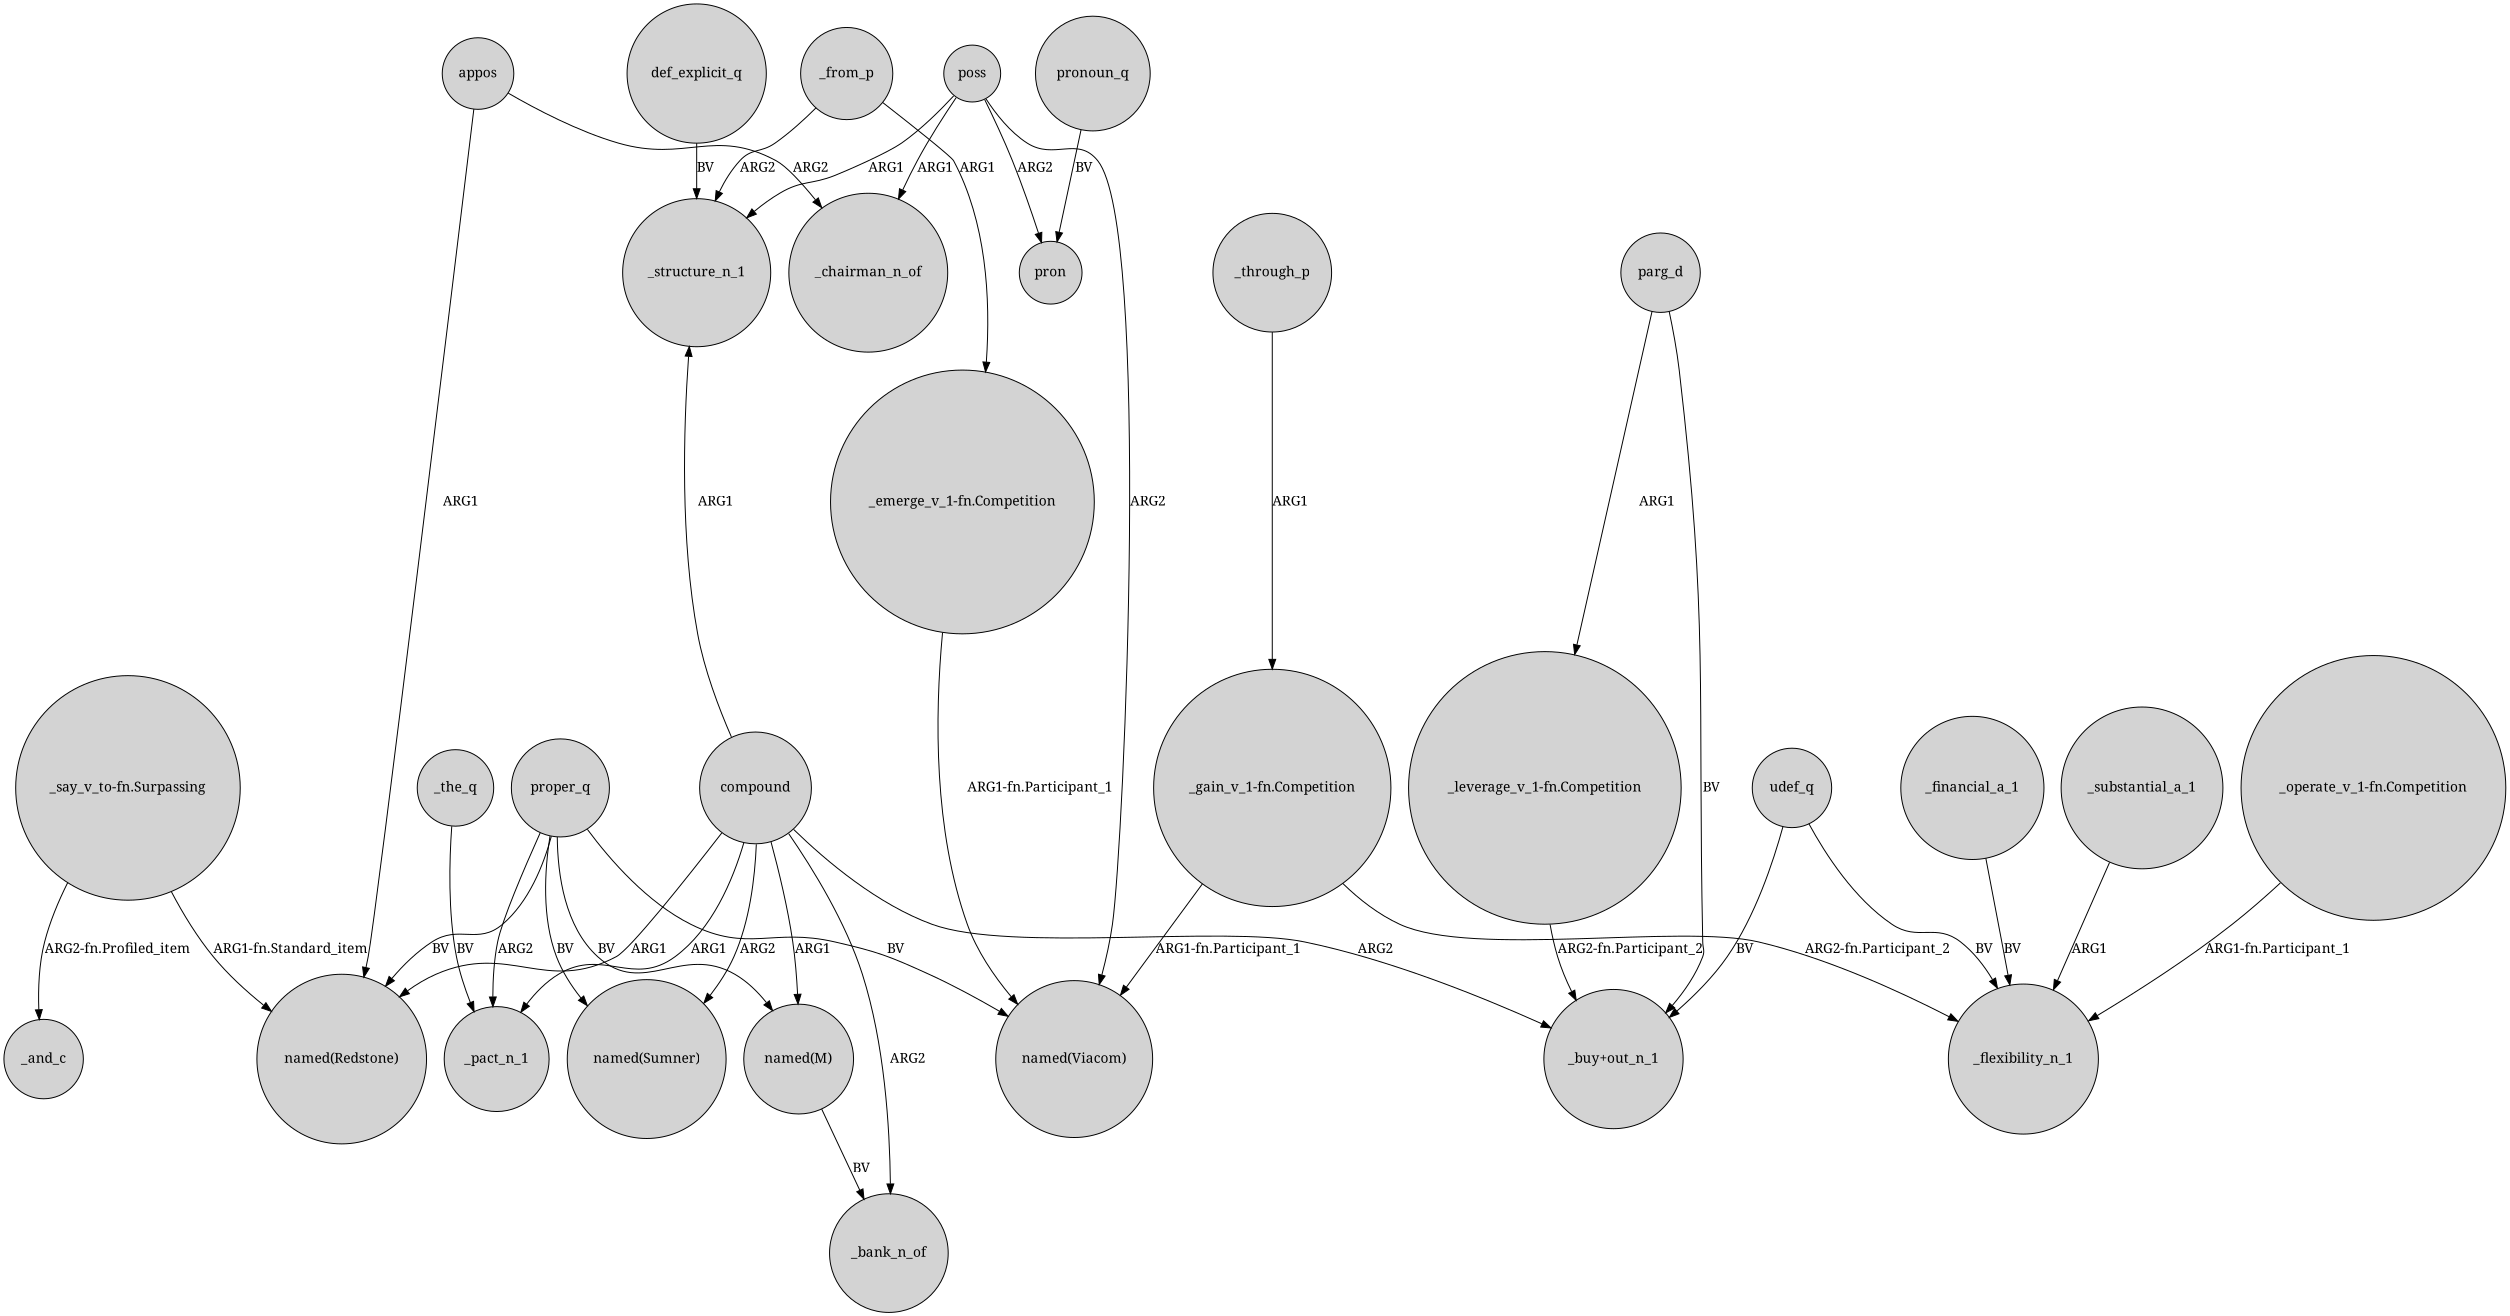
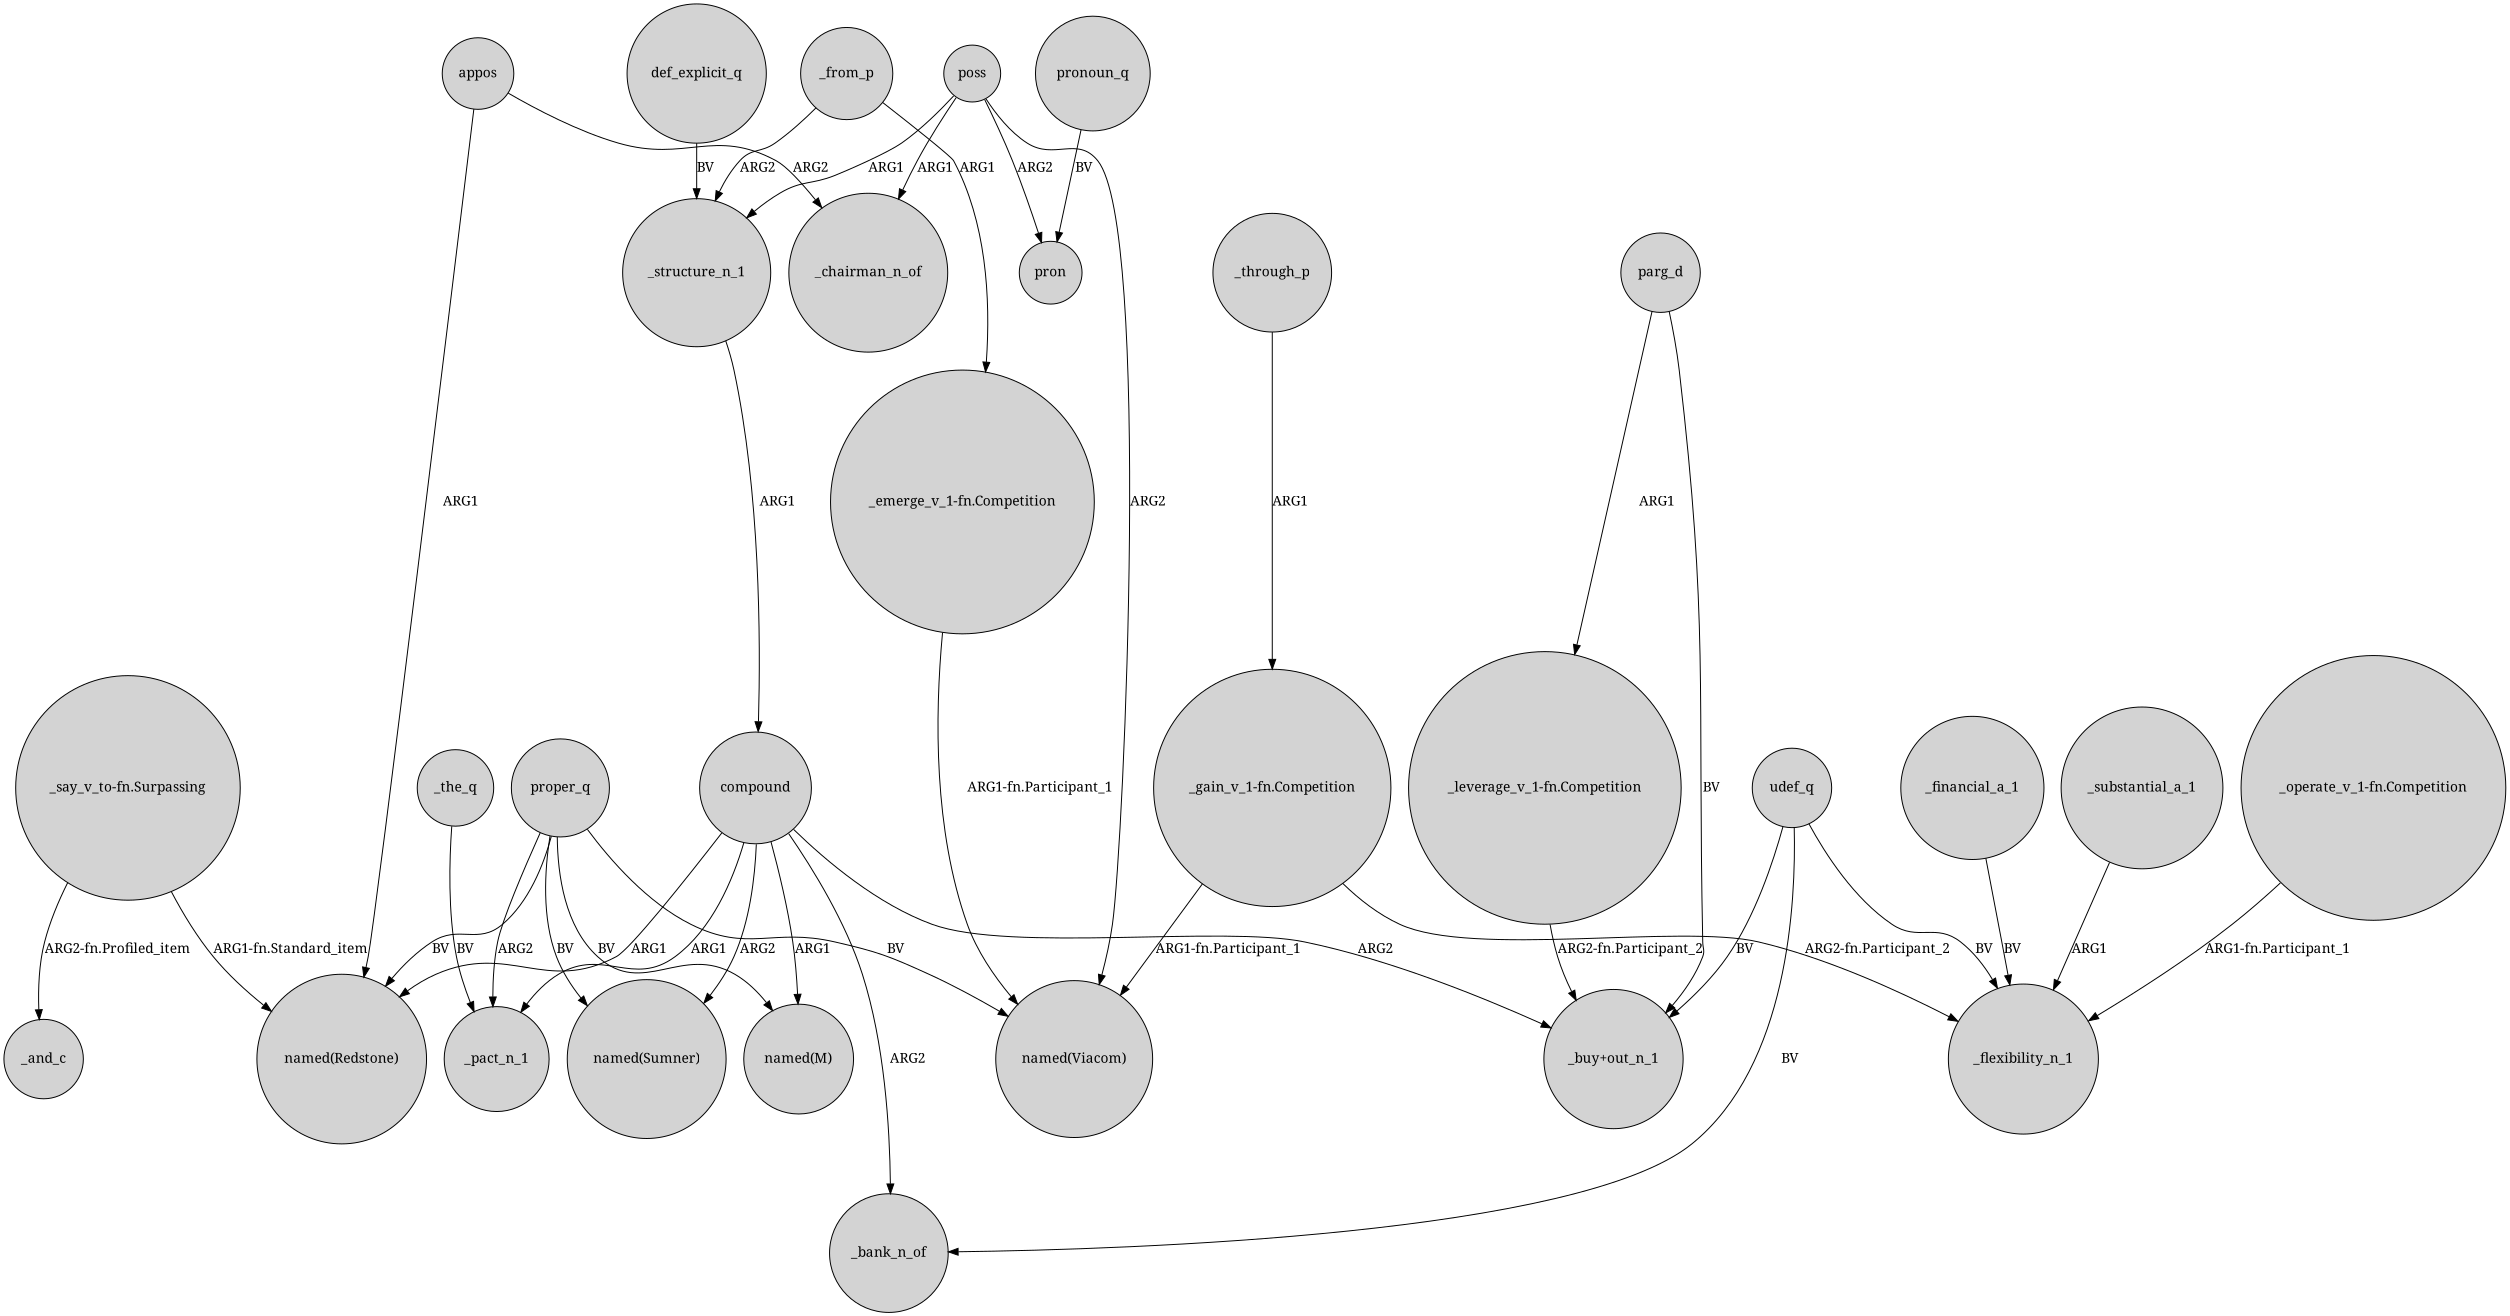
edge "compound" -> "_structure_n_1": reversed
edge "named(M)" -> "_bank_n_of": now "udef_q" -> "_bank_n_of"
